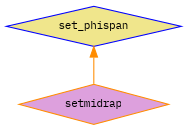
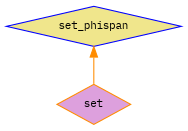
node "setmidrap": label "setmidrap" -> "set"
